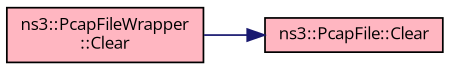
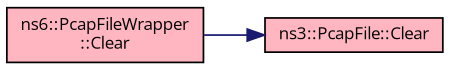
node "ns3::PcapFileWrapper ::Clear": label "ns3::PcapFileWrapper ::Clear" -> "ns6::PcapFileWrapper ::Clear"
